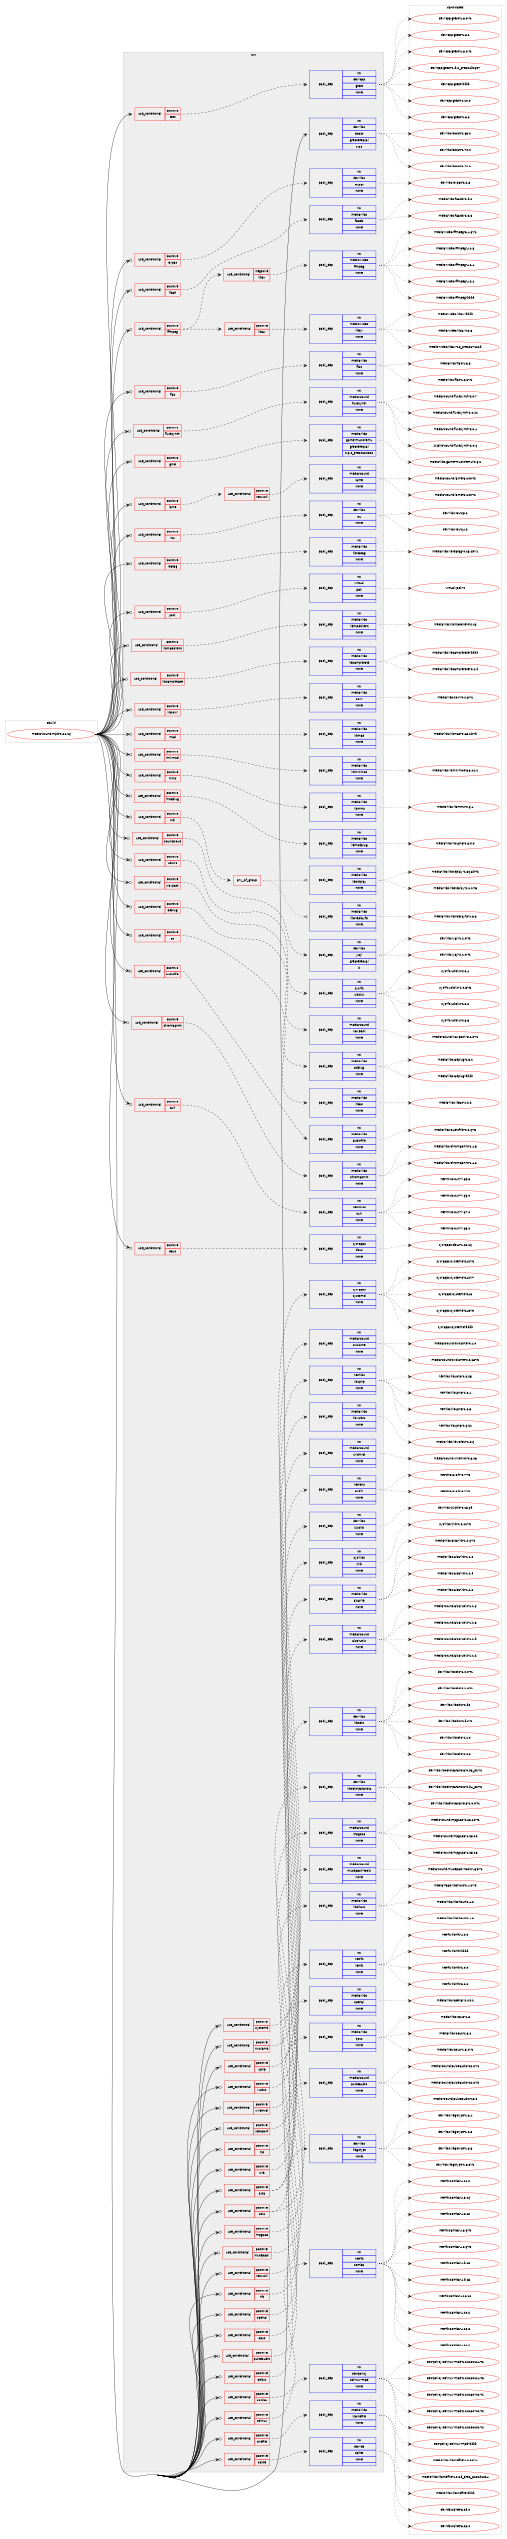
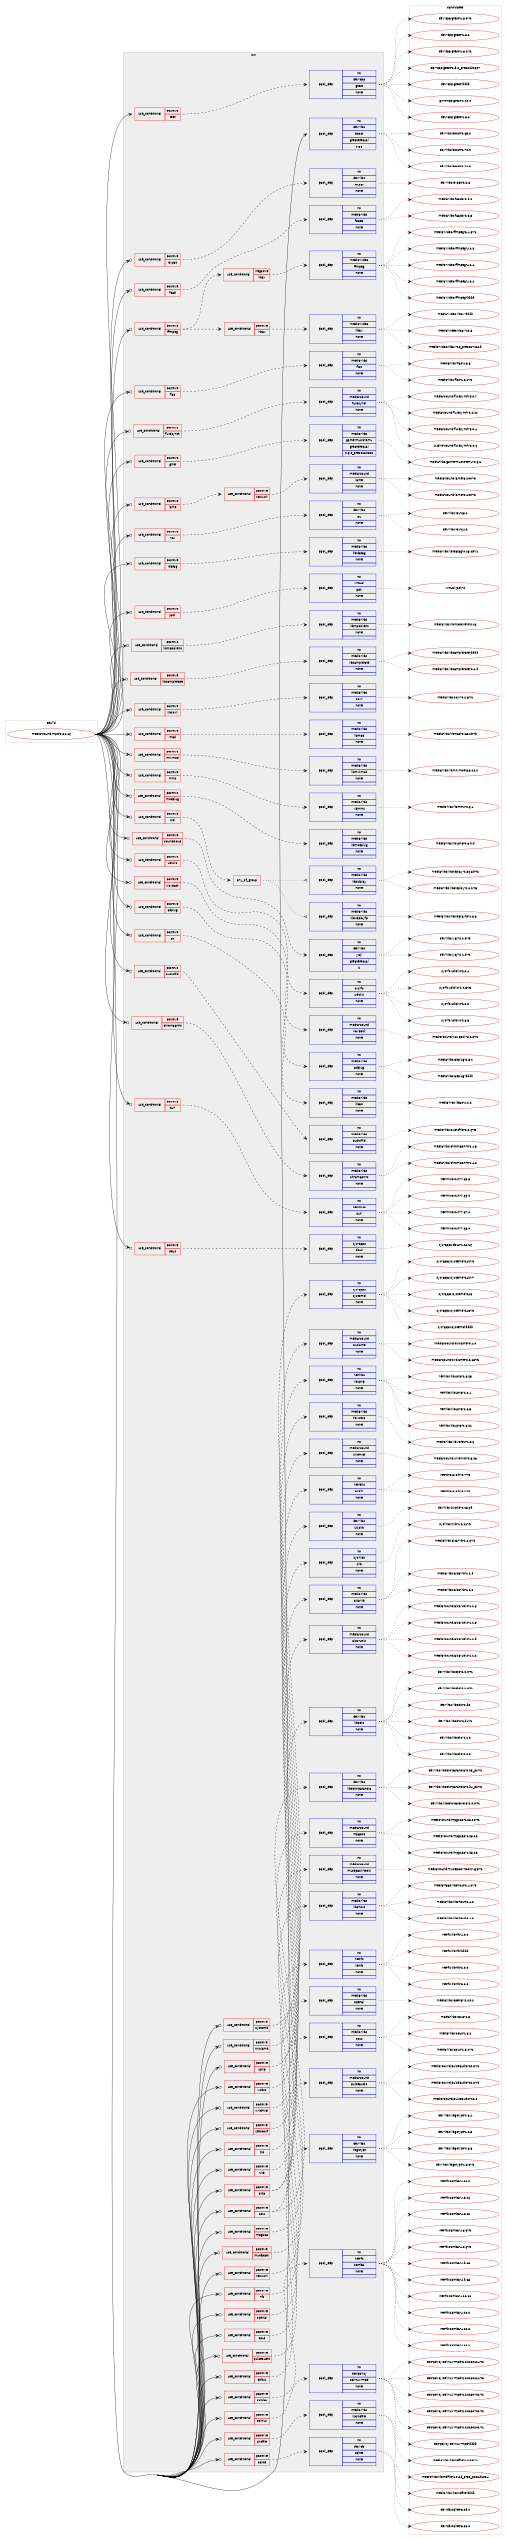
node "dev-cpp/gtest-1.10.0": label "dev-cpp/gtest-1.10.0" -> "gme-cpp/gtest-1.10.0"
node "media-libs/alsa-lib-1.1.8": removed
